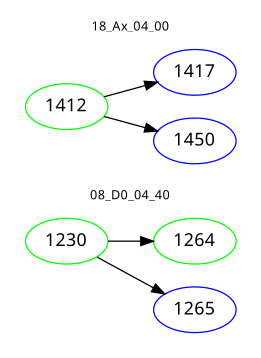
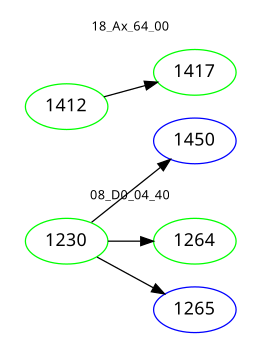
cluster "18_Ax_04_00": label "18_Ax_04_00" -> "18_Ax_64_00"
node "1417": color blue -> green
edge "1412" -> "1450": now "1230" -> "1450"
